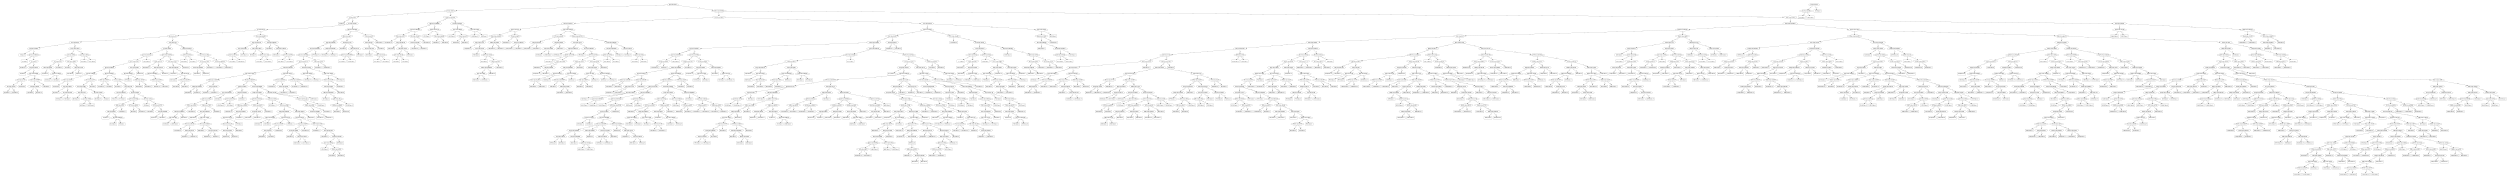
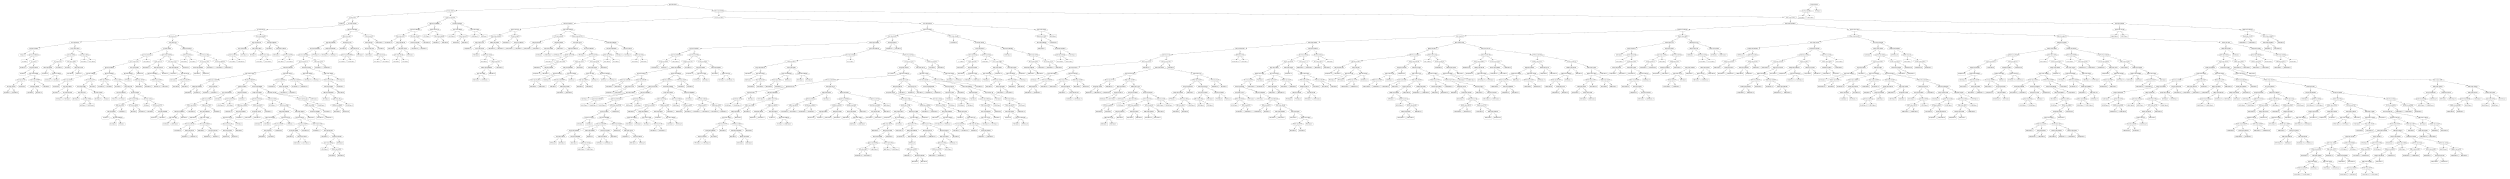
node "(1153) 4 Cut=0.145232": removed
